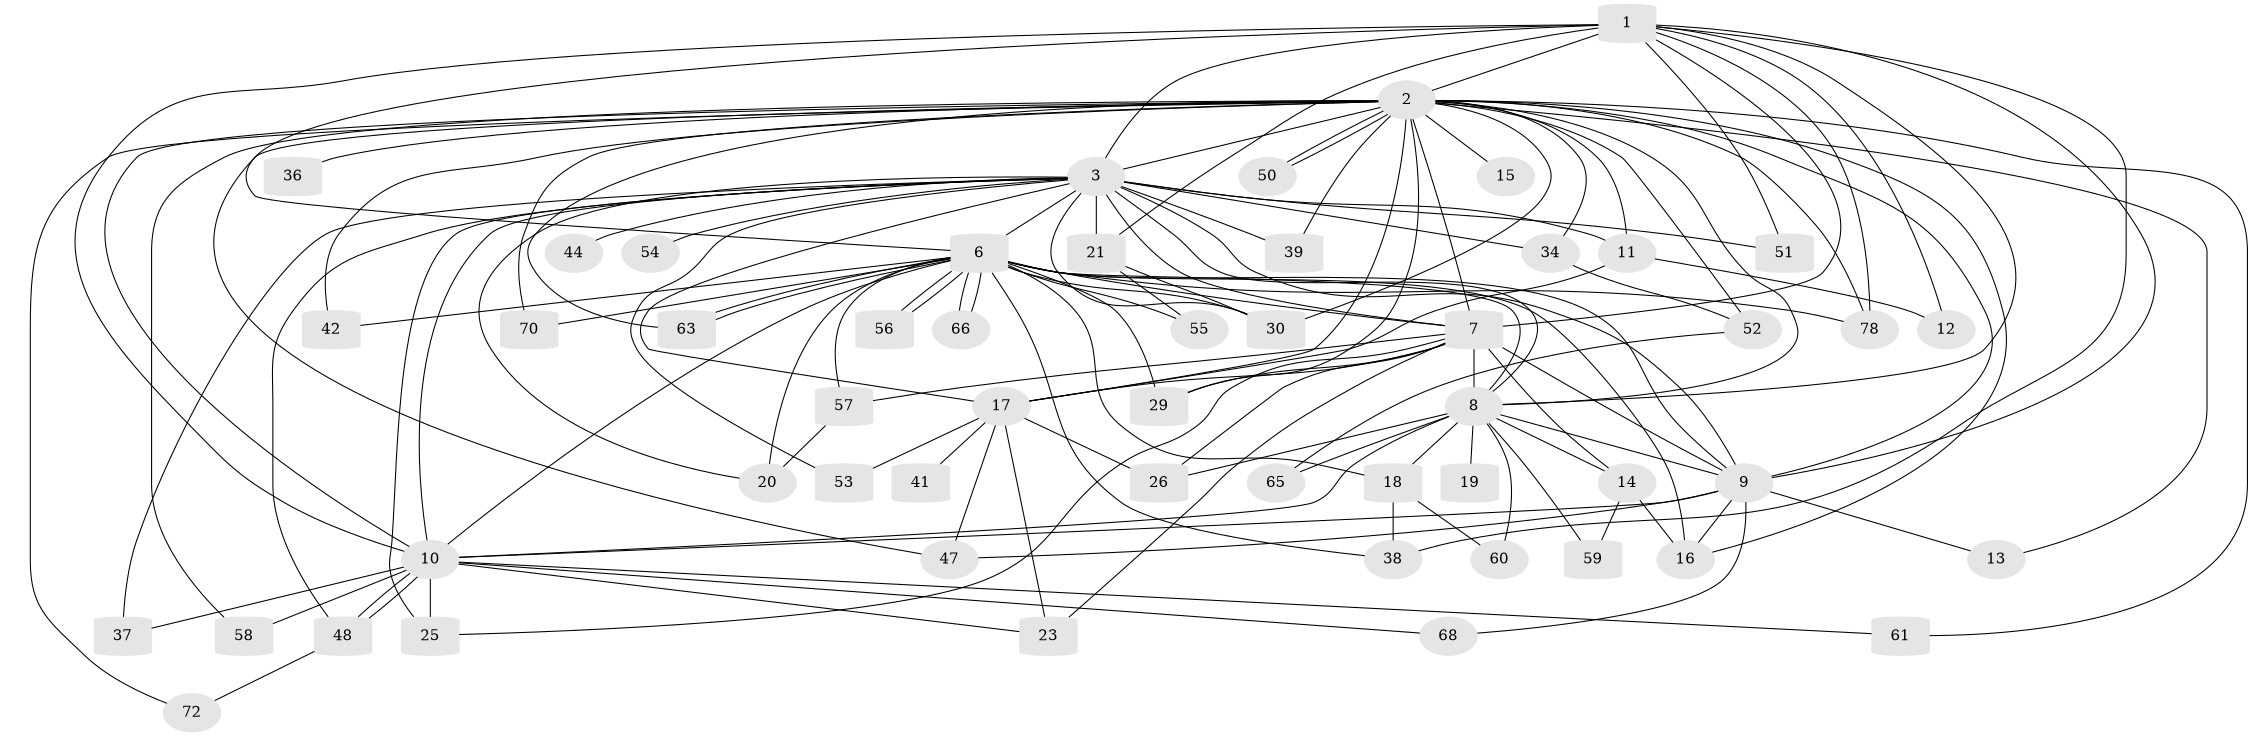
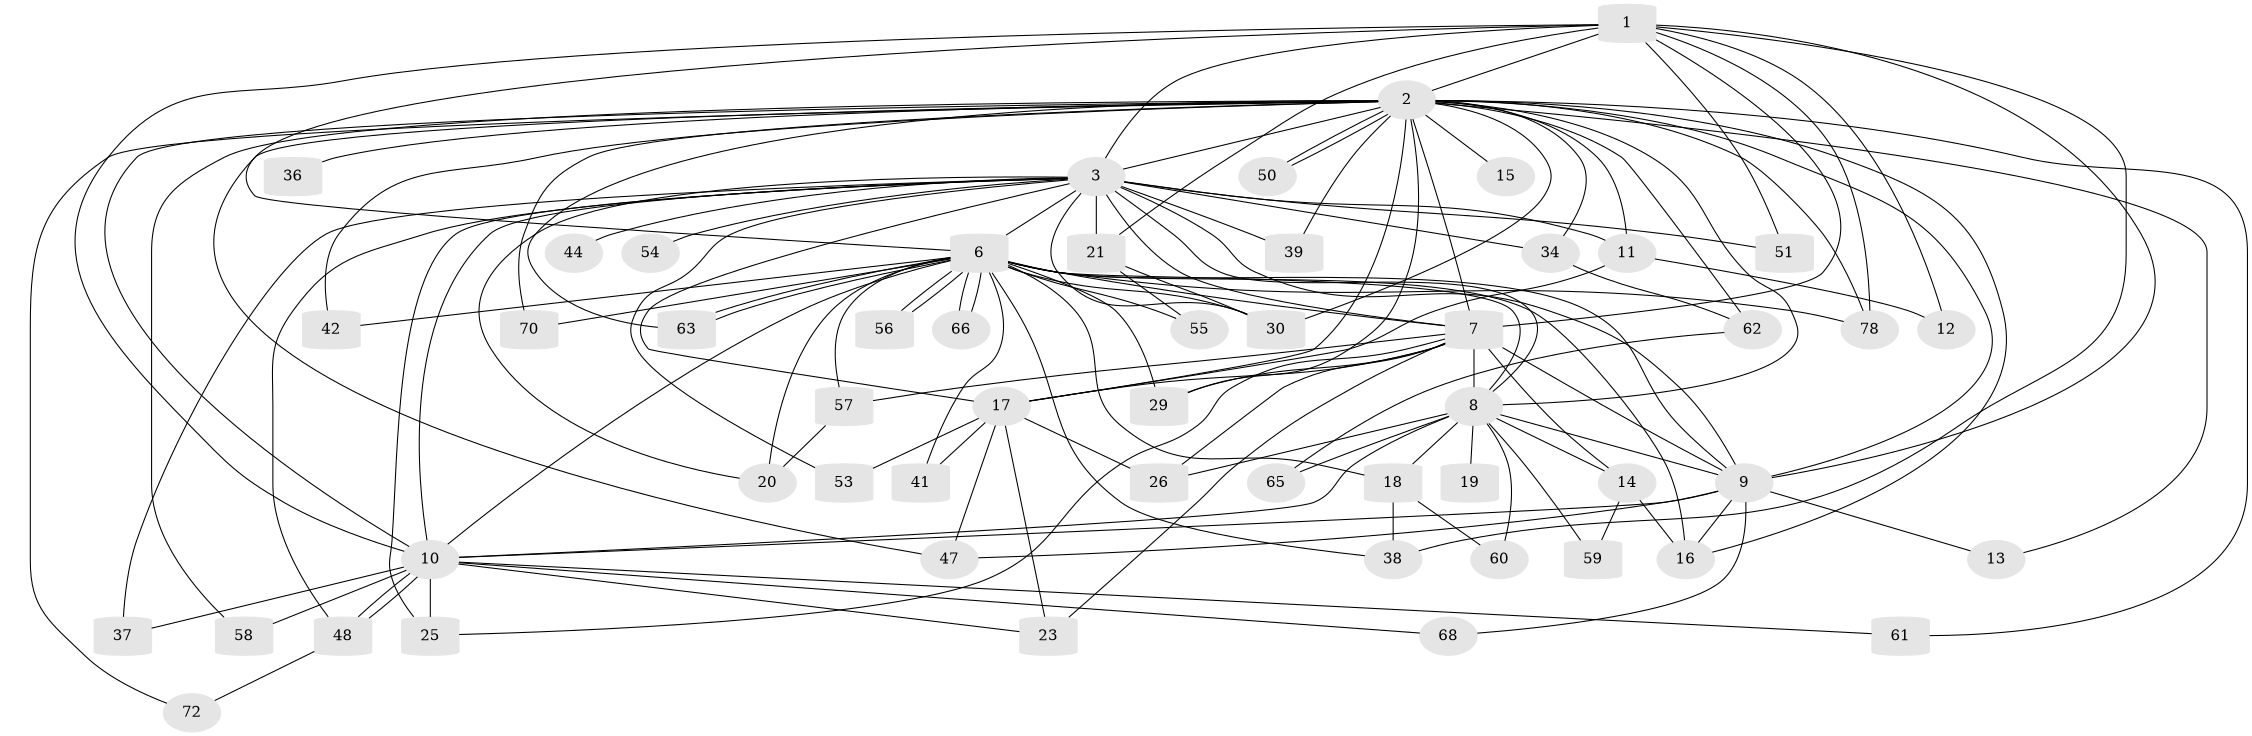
edge "1" -- "8": removed
node "52": label "52" -> "62"
edge "6" -- "41": added
